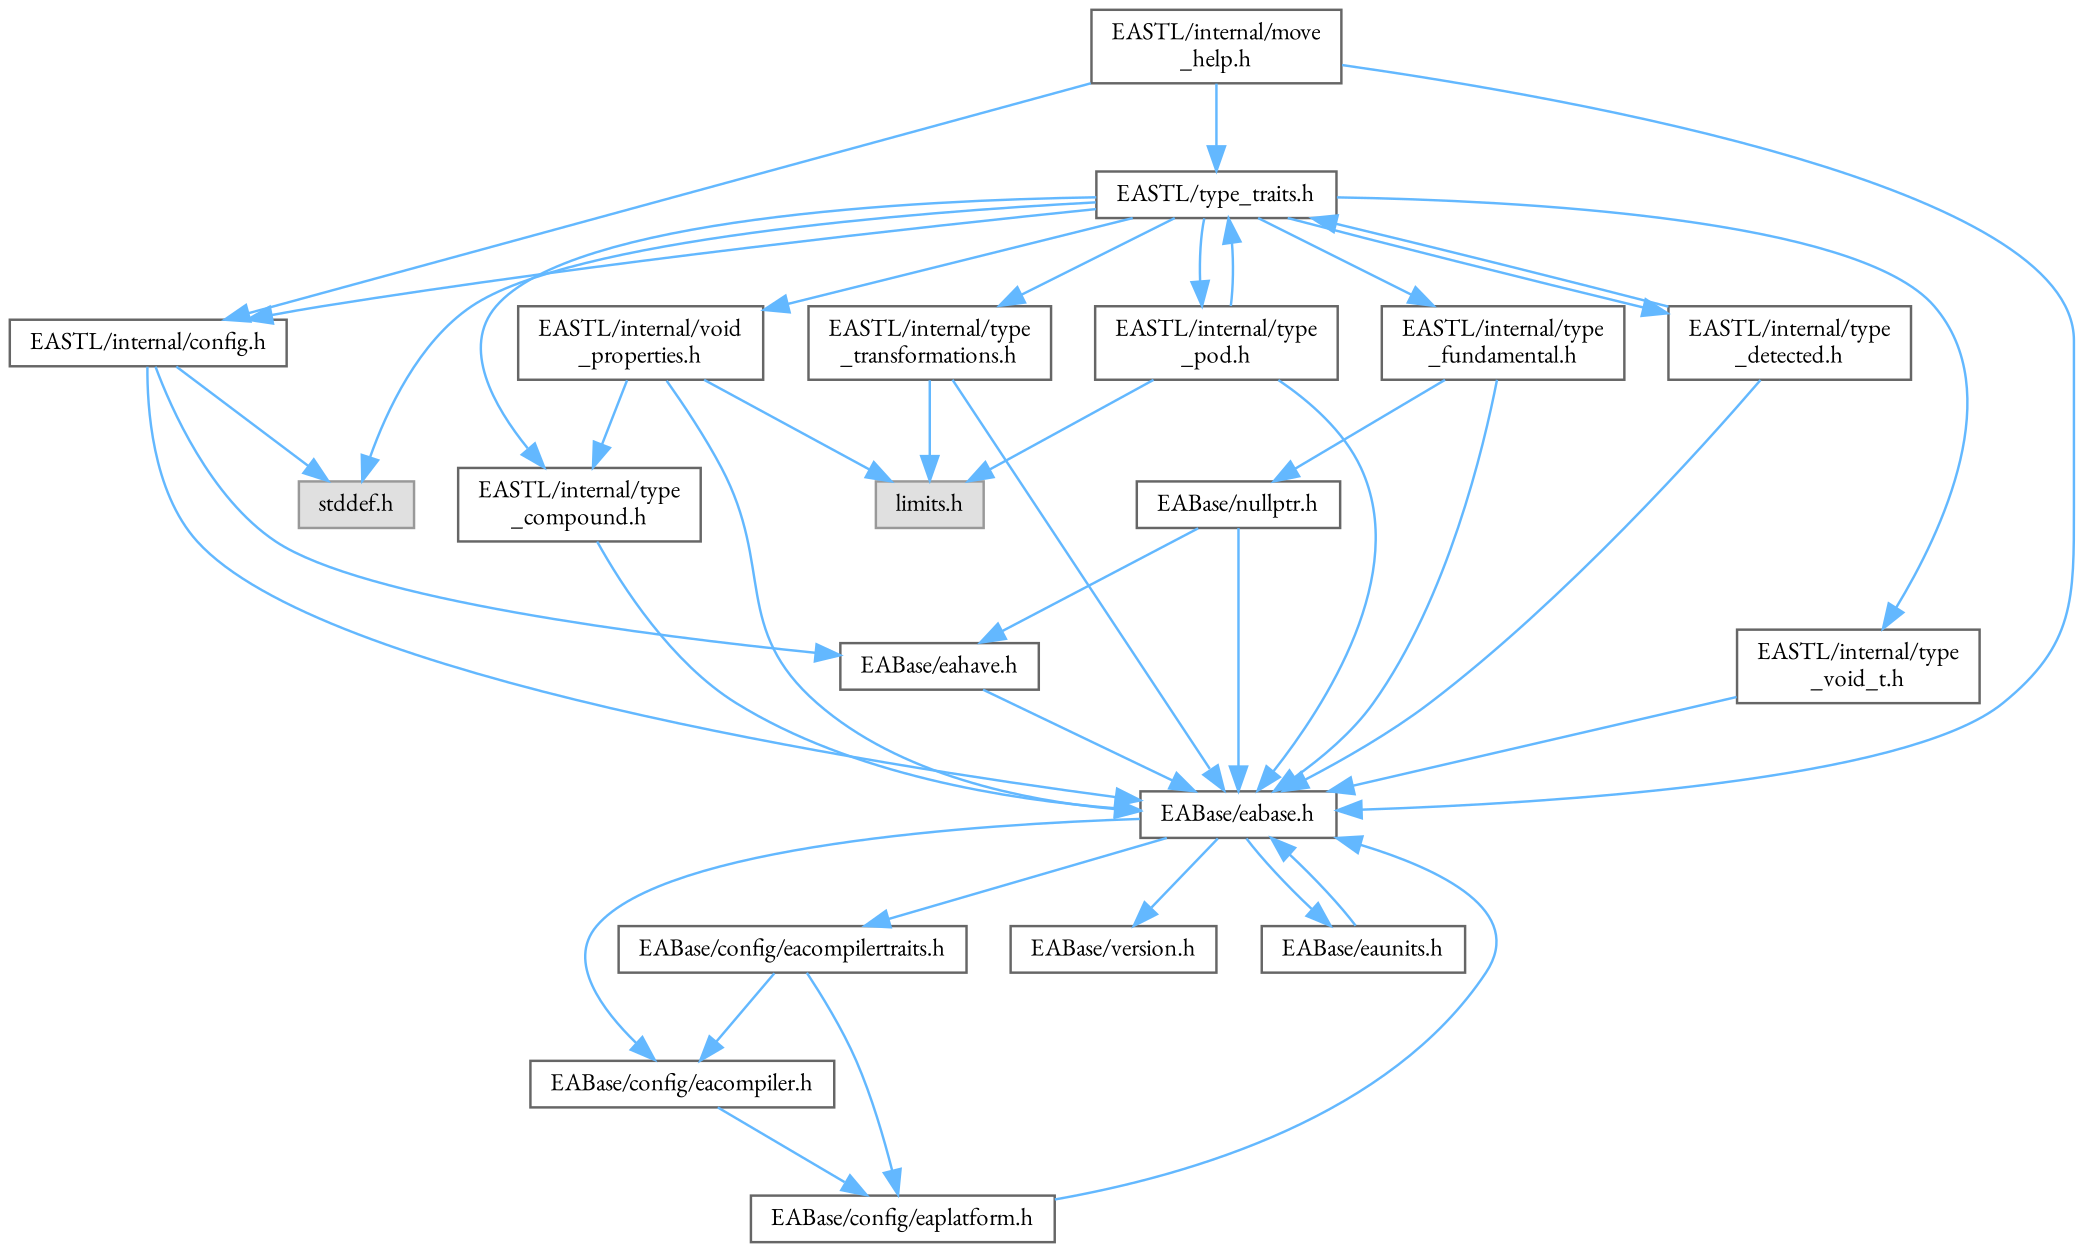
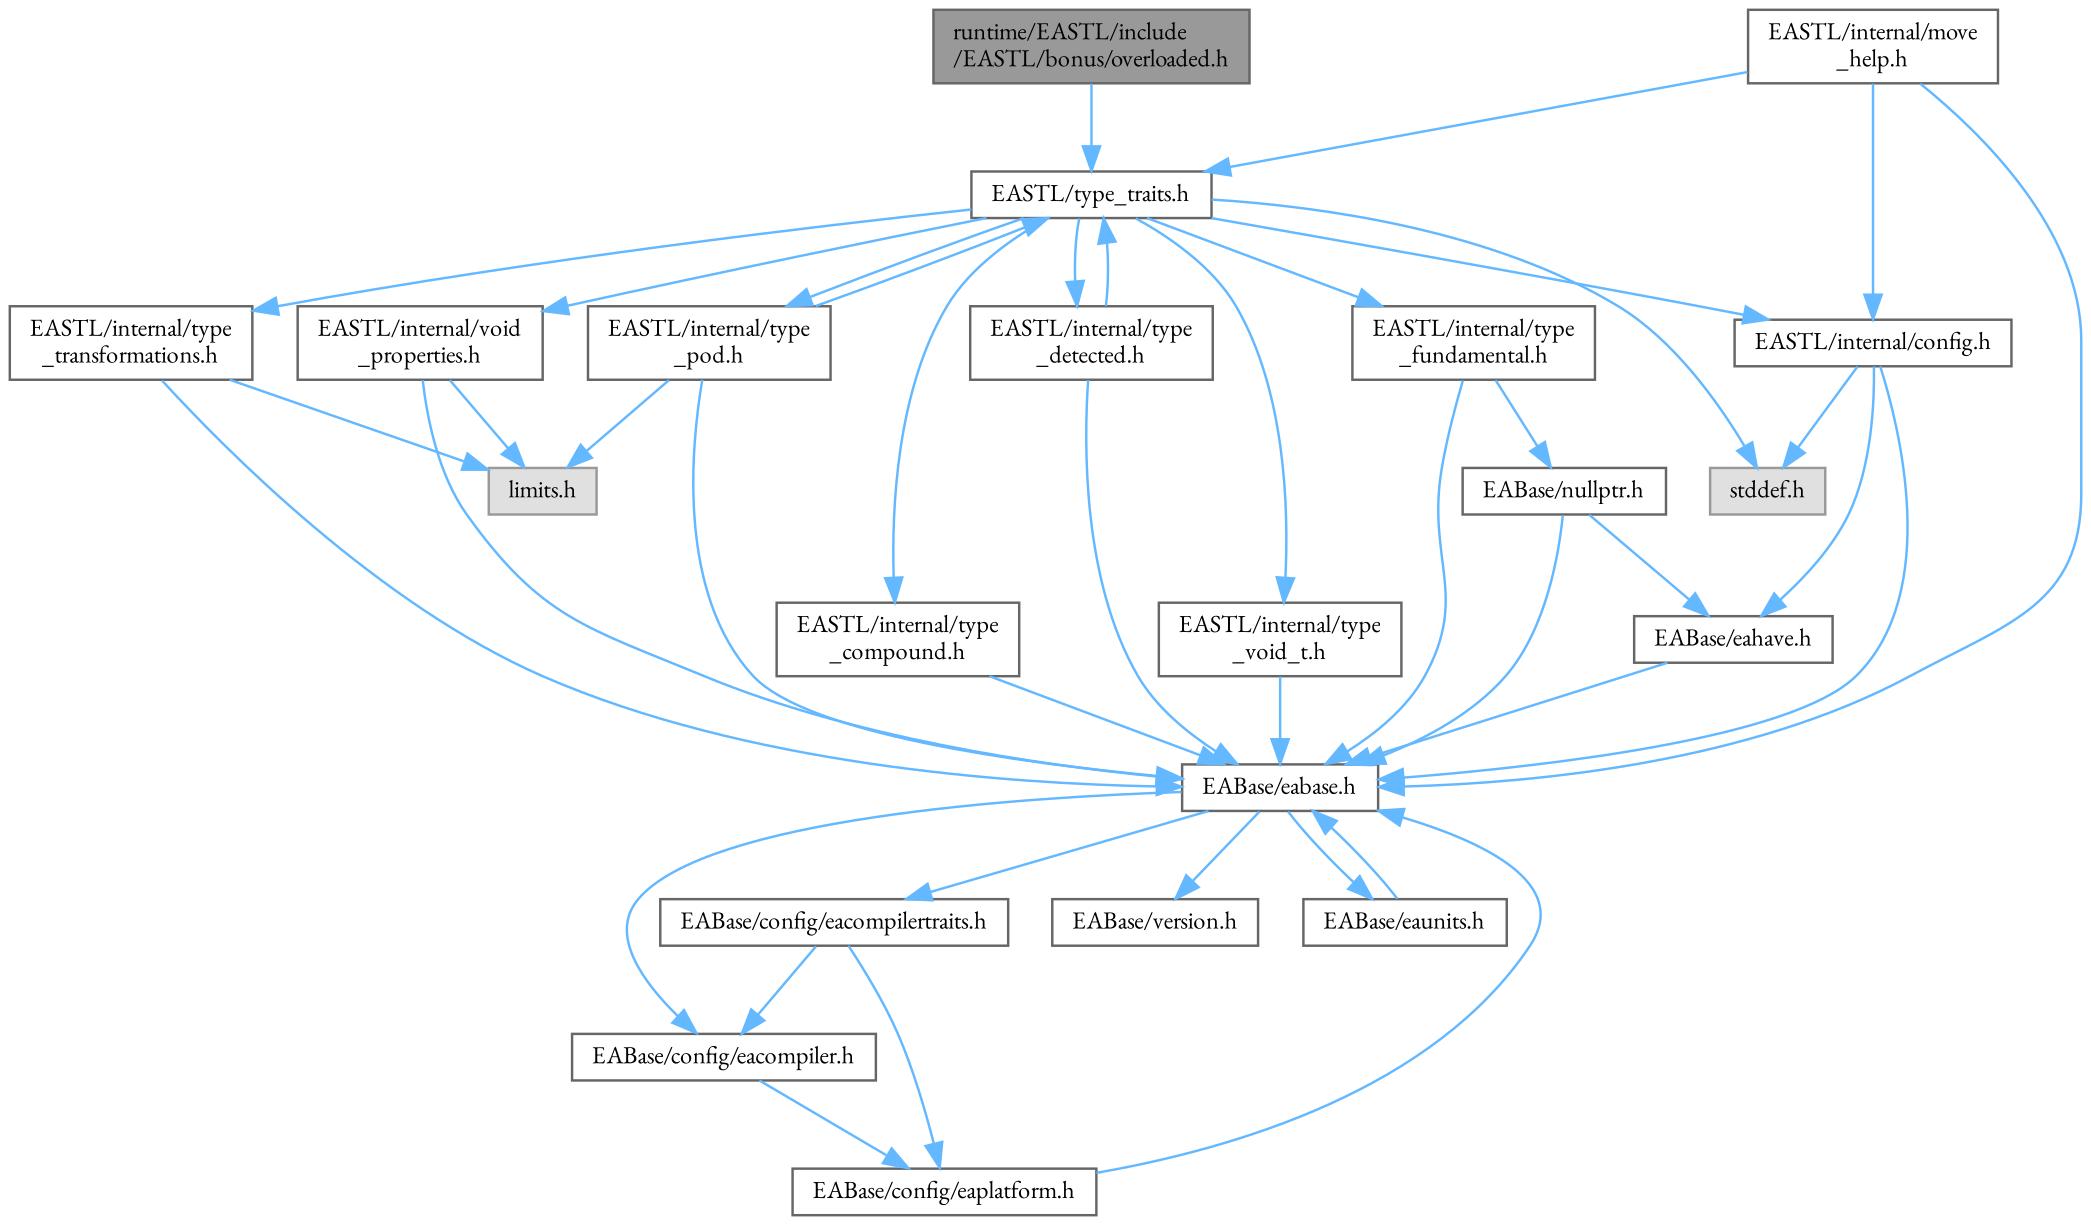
node "runtime/EASTL/include /EASTL/bonus/overloaded.h": added
edge "EASTL/internal/void _properties.h" -> "EASTL/internal/type _compound.h": removed
